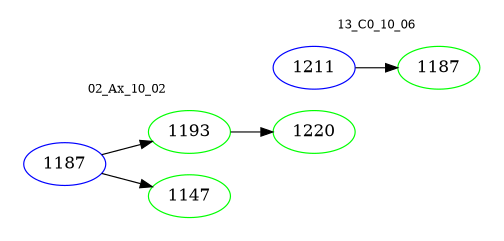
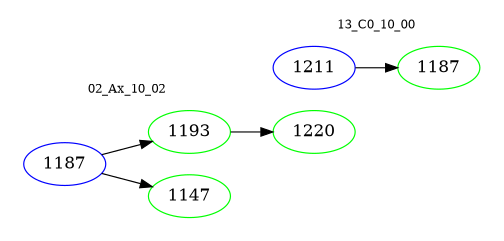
cluster "13_C0_10_06": label "13_C0_10_06" -> "13_C0_10_00"
